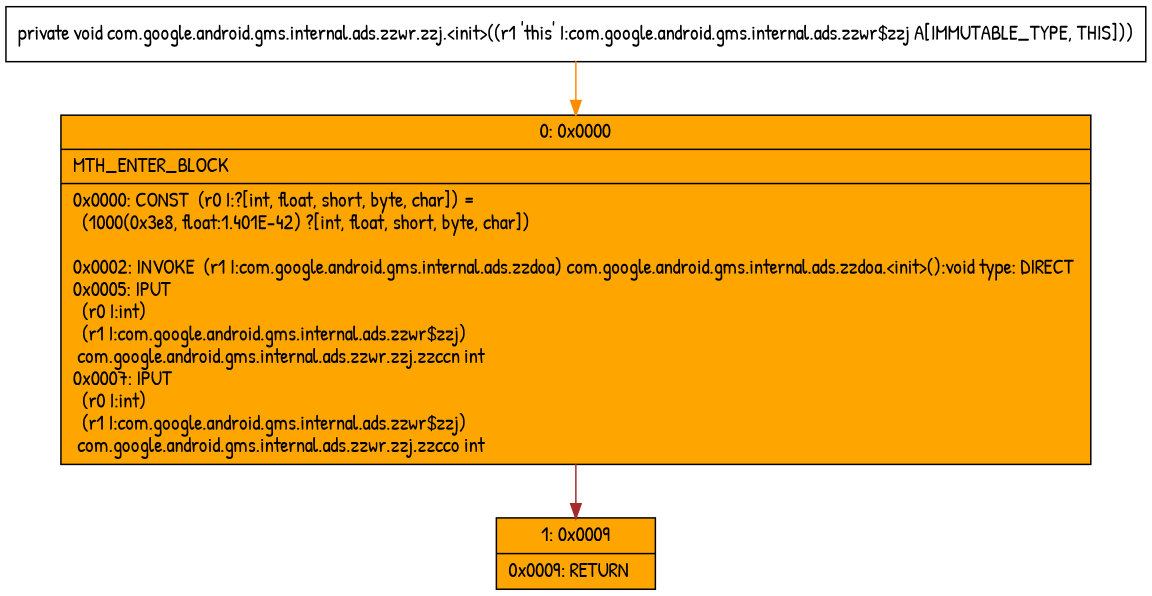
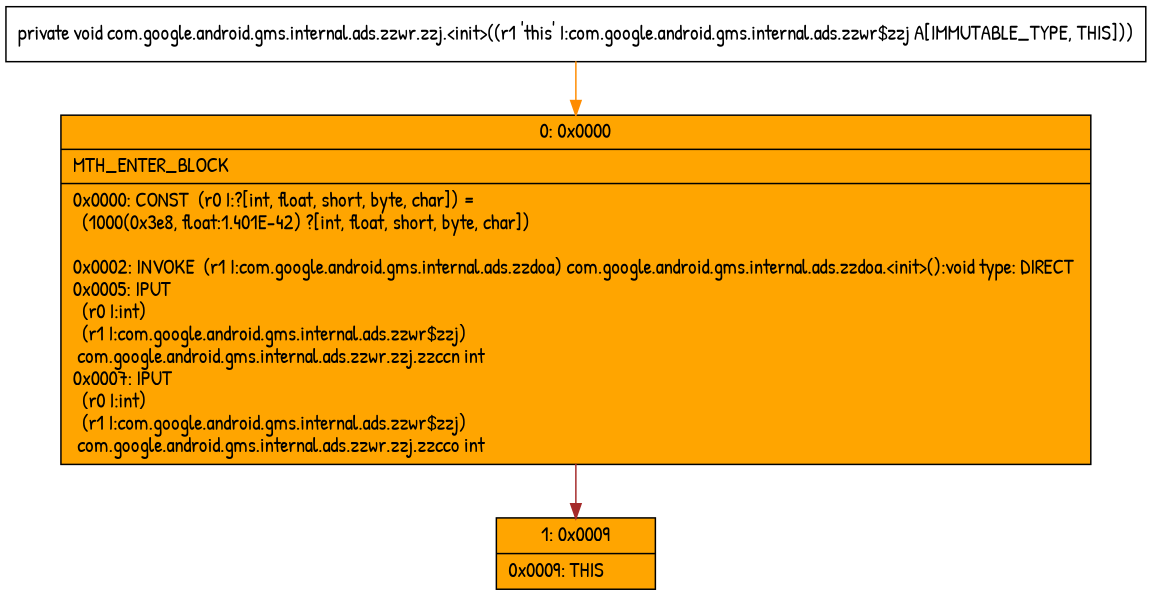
node "1: 0x0009": text "0x0009: RETURN" -> "0x0009: THIS"
